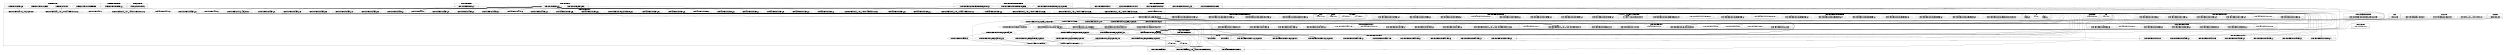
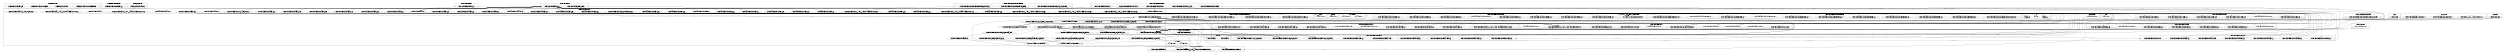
node "Moose::Scalar::TypeConstraints::BEGIN@39": label "Moose::Scalar::TypeConstraints::BEGIN@39" -> "Moose::Util::TypeConstraints::BEGIN@39"
